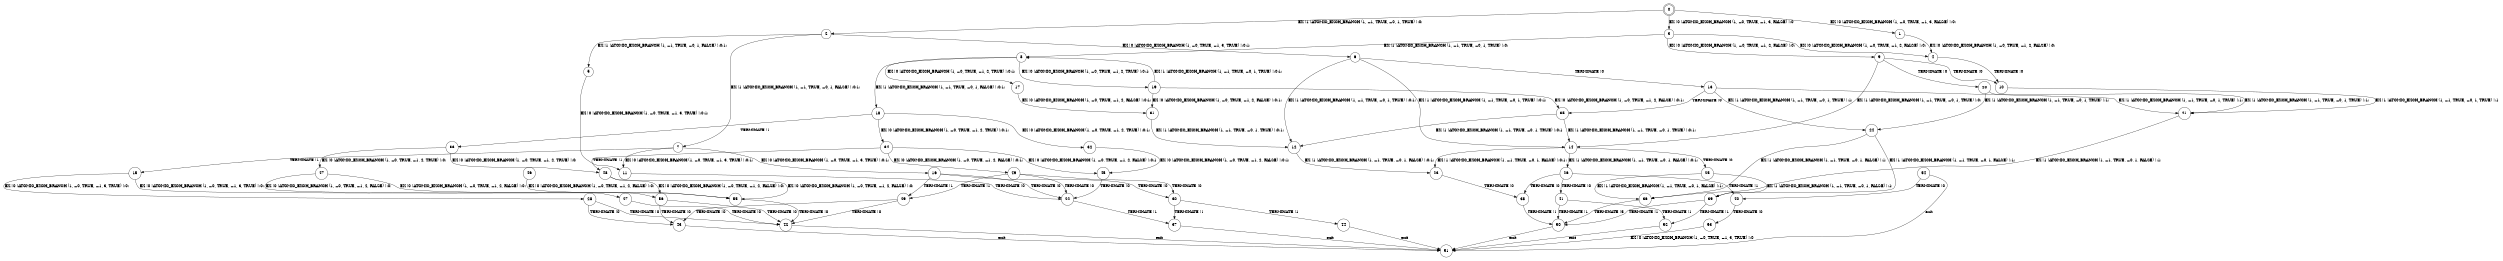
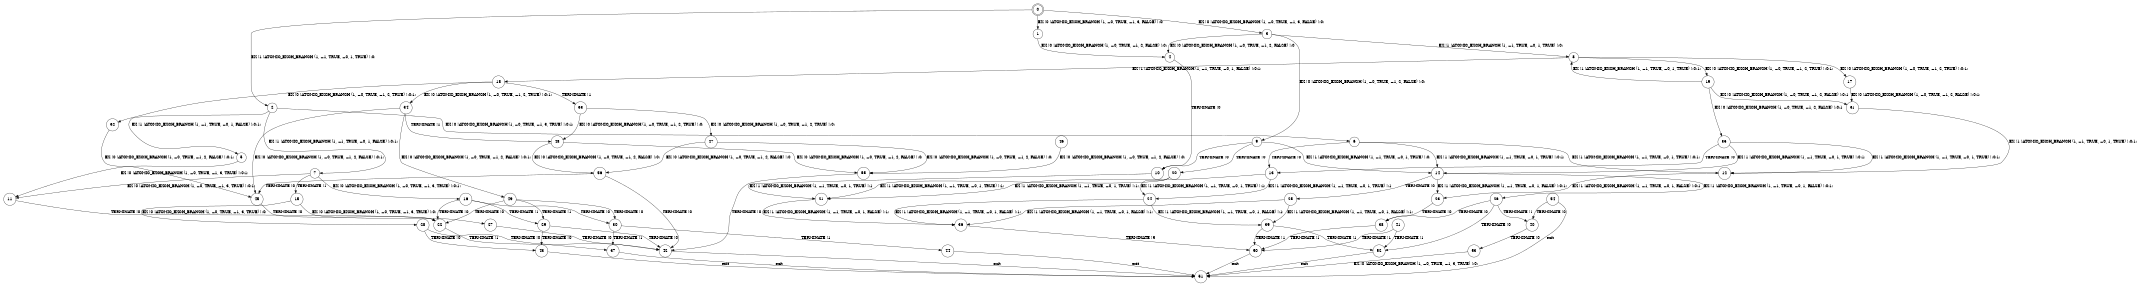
edge "13" -> "35": reversed
edge "26" -> "41": now "26" -> "52"
edge "56" -> "43": now "56" -> "45"
